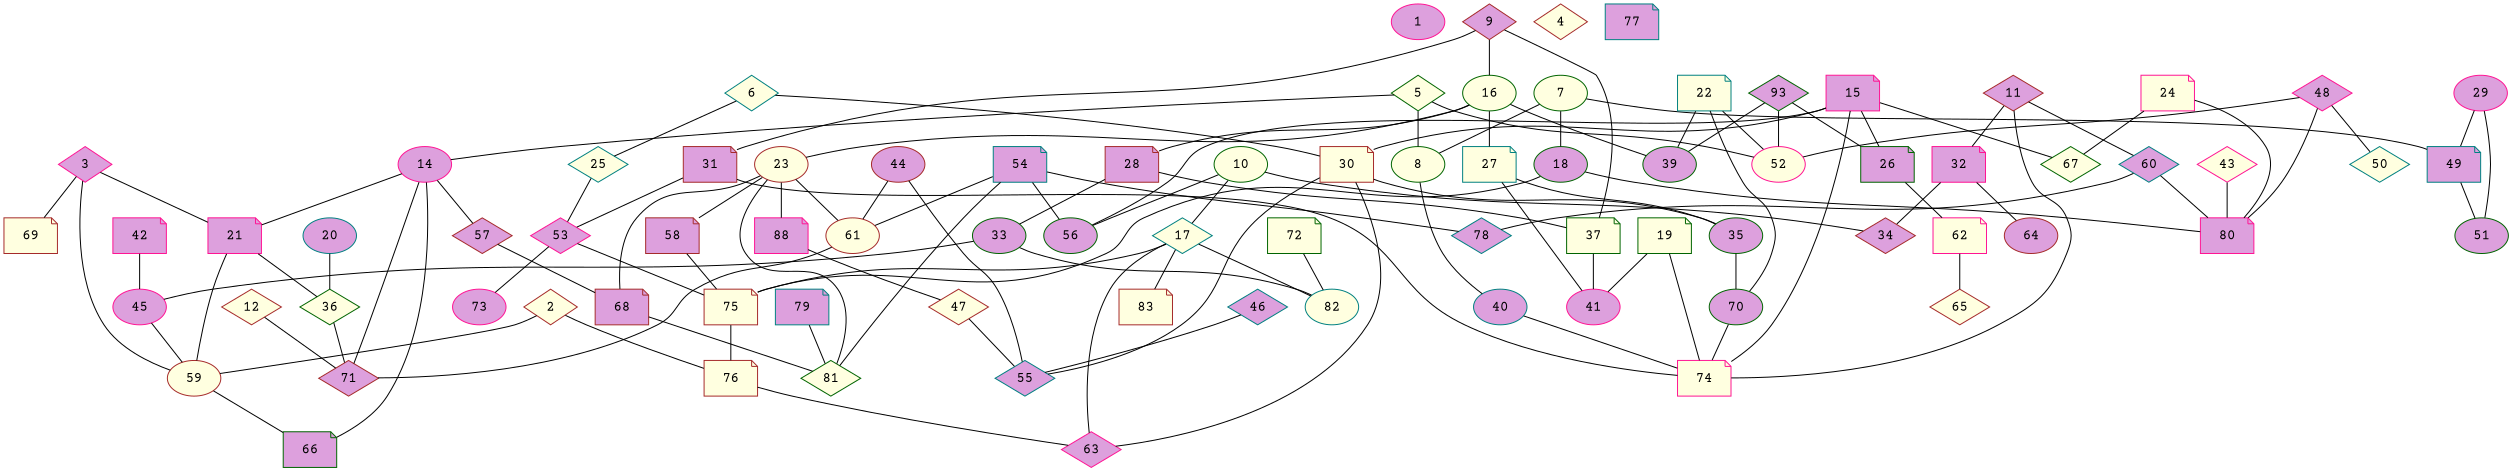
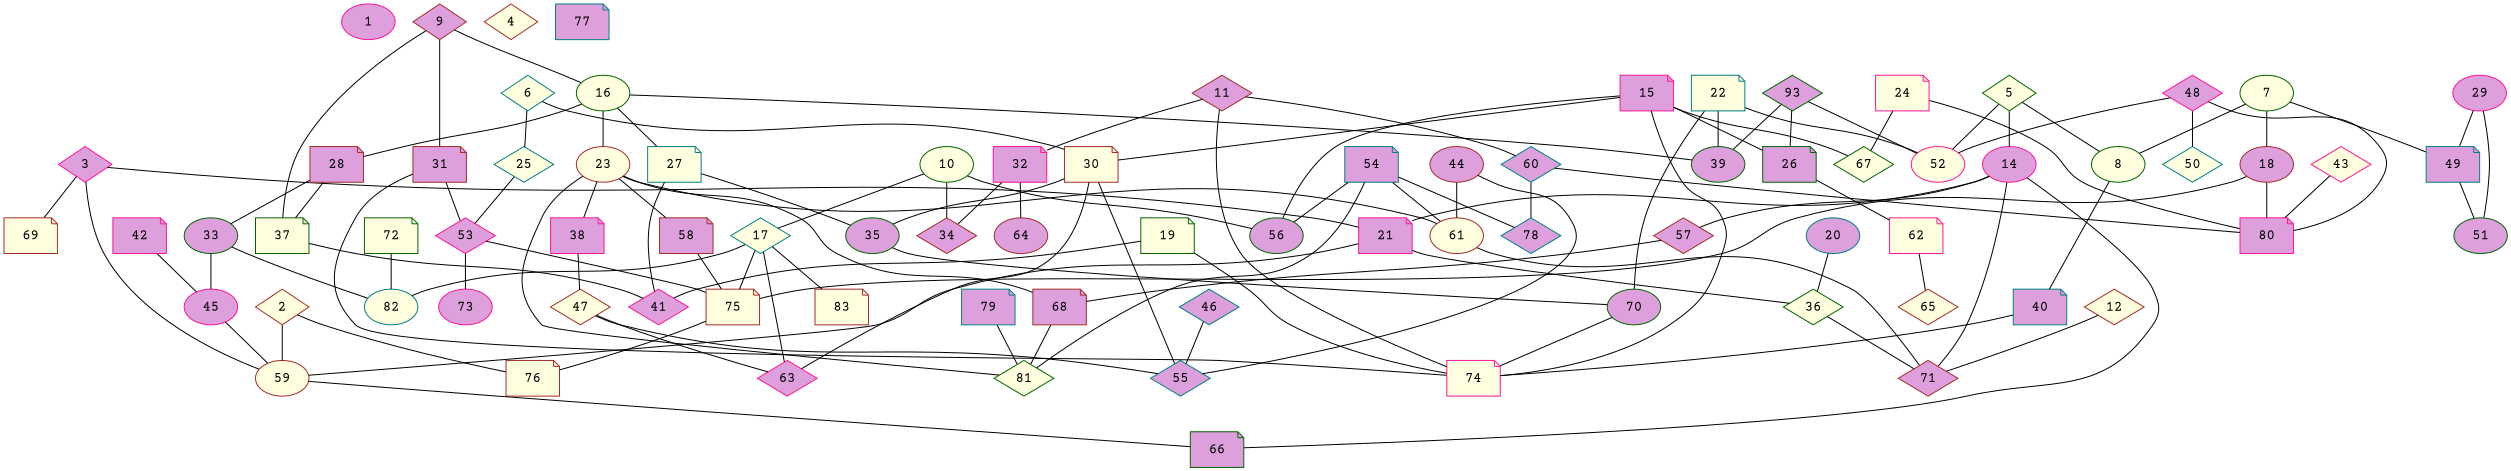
node "18": color darkgreen -> brown
node "88": label "88" -> "38"
node "40": shape ellipse -> note
node "41": shape ellipse -> diamond
edge "76" -- "63": now "47" -- "63"
